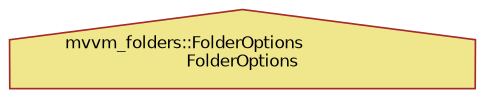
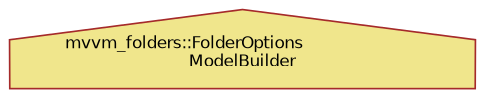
node "mvvm_folders::FolderOptions FolderOptions": label "mvvm_folders::FolderOptions FolderOptions" -> "mvvm_folders::FolderOptions ModelBuilder"
